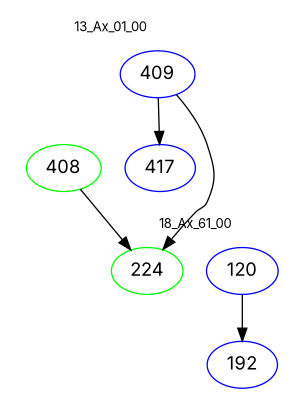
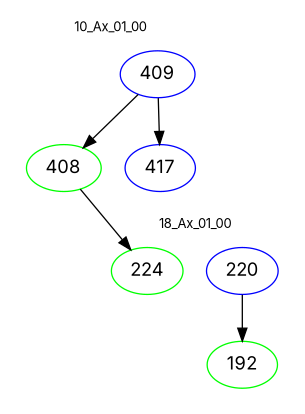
cluster "13_Ax_01_00": label "13_Ax_01_00" -> "10_Ax_01_00"
edge "409" -> "224": now "409" -> "408"
cluster "18_Ax_61_00": label "18_Ax_61_00" -> "18_Ax_01_00"
node "120": label "120" -> "220"
node "192": color blue -> green
